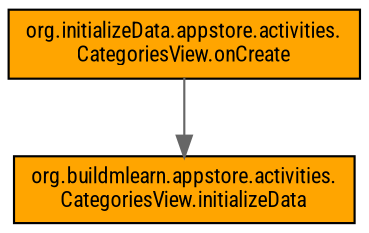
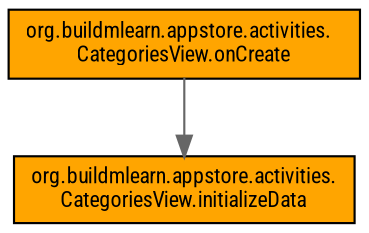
node "org.initializeData.appstore.activities. CategoriesView.onCreate": label "org.initializeData.appstore.activities. CategoriesView.onCreate" -> "org.buildmlearn.appstore.activities. CategoriesView.onCreate"
